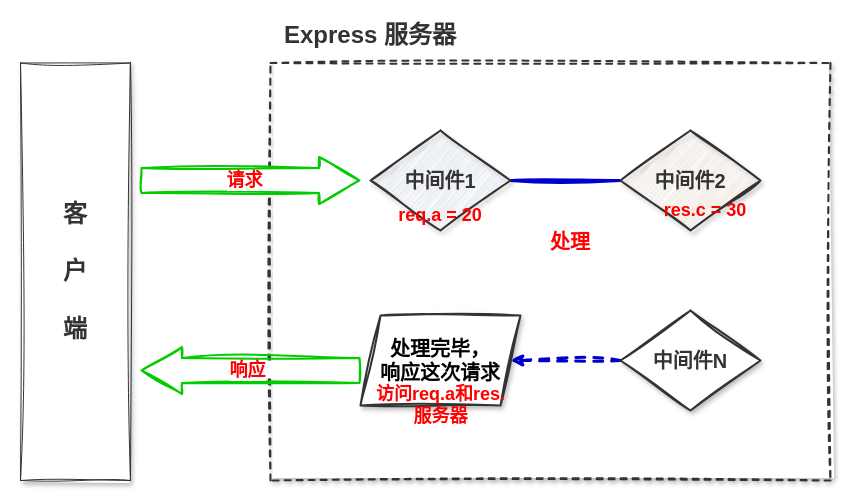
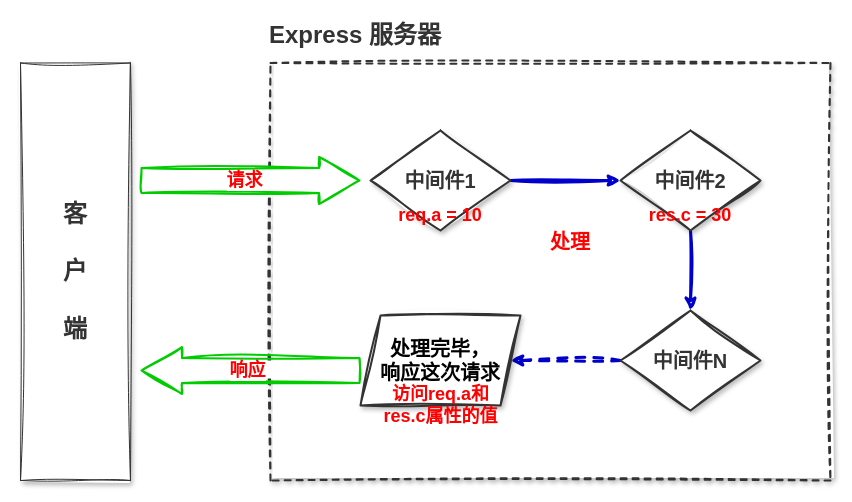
node "Express 服务器": moved (371, 36) -> (356, 36)
node "中间件1": fillcolor #dae8fc -> #ffffff
edge "中间件1" -- "中间件2": arrowhead none -> classic
node "中间件2": fillcolor #ffe6cc -> #ffffff
node "res.c = 30": moved (706, 211) -> (691, 216)
node "req.a = 20": label "req.a = 20" -> "req.a = 10"
edge "中间件2" -> "中间件N": added
node "访问req.a和res.服务器": label "访问req.a和res.服务器" -> "访问req.a和res.c属性的值"
